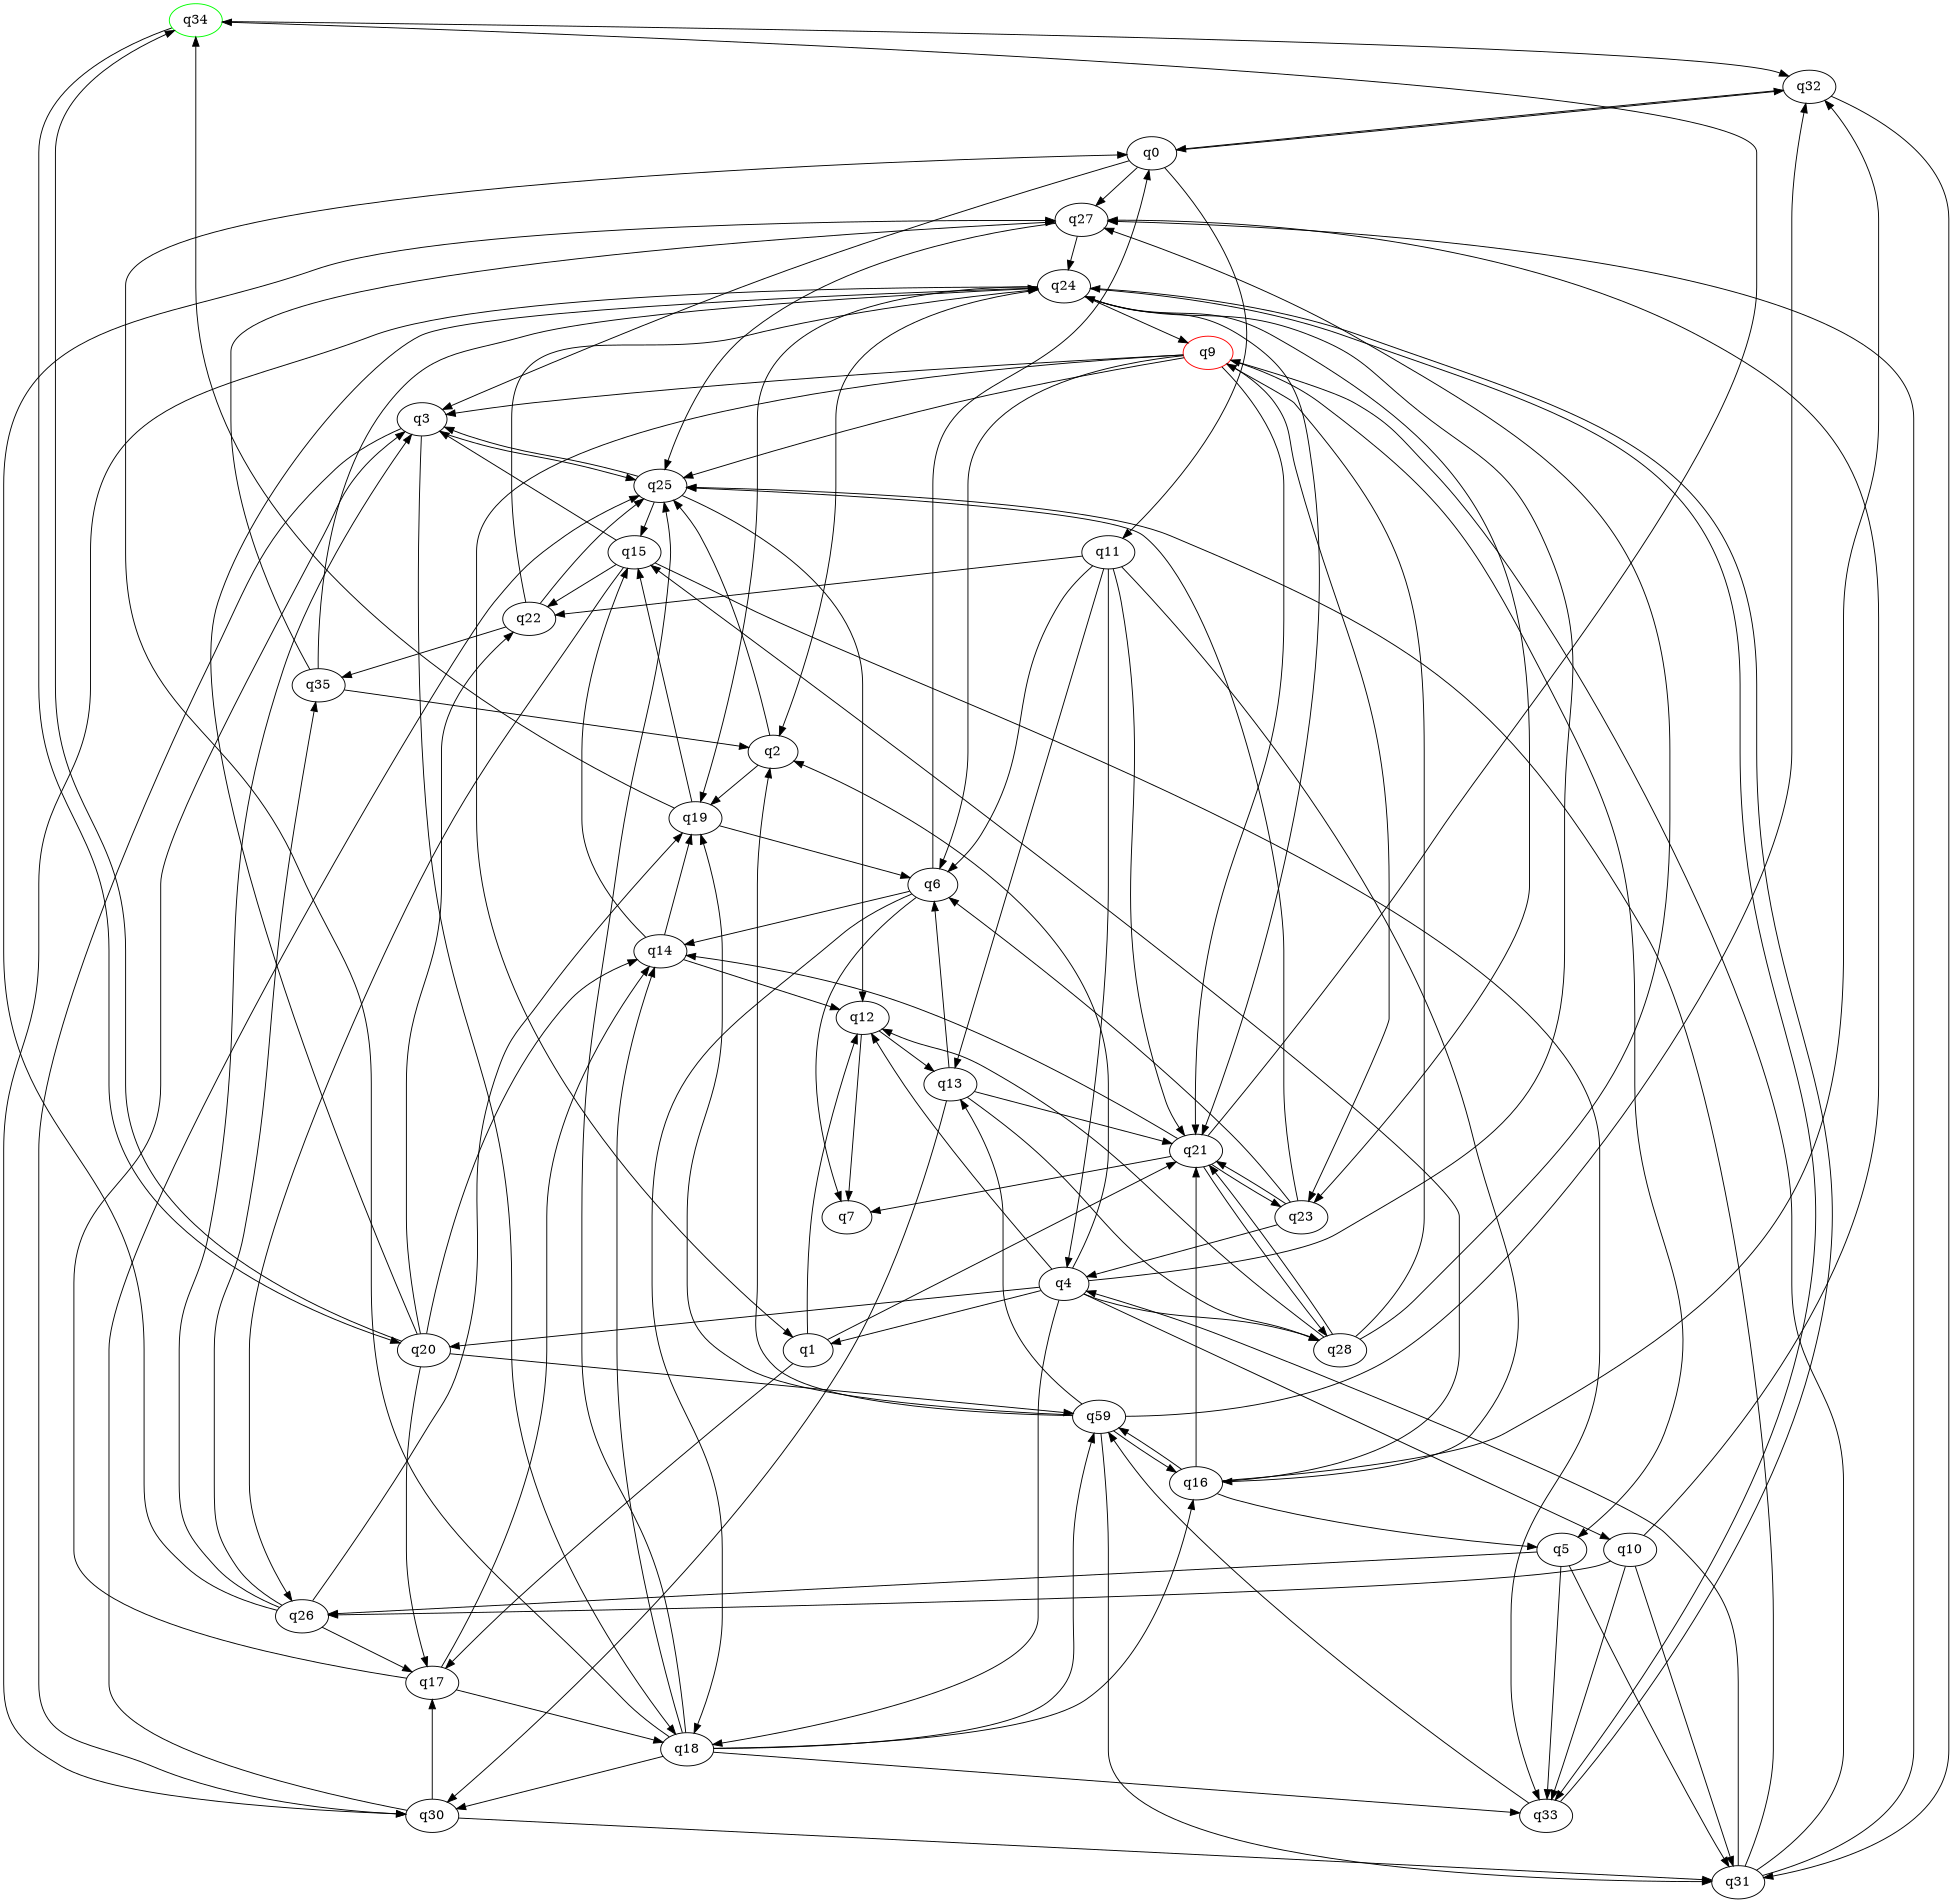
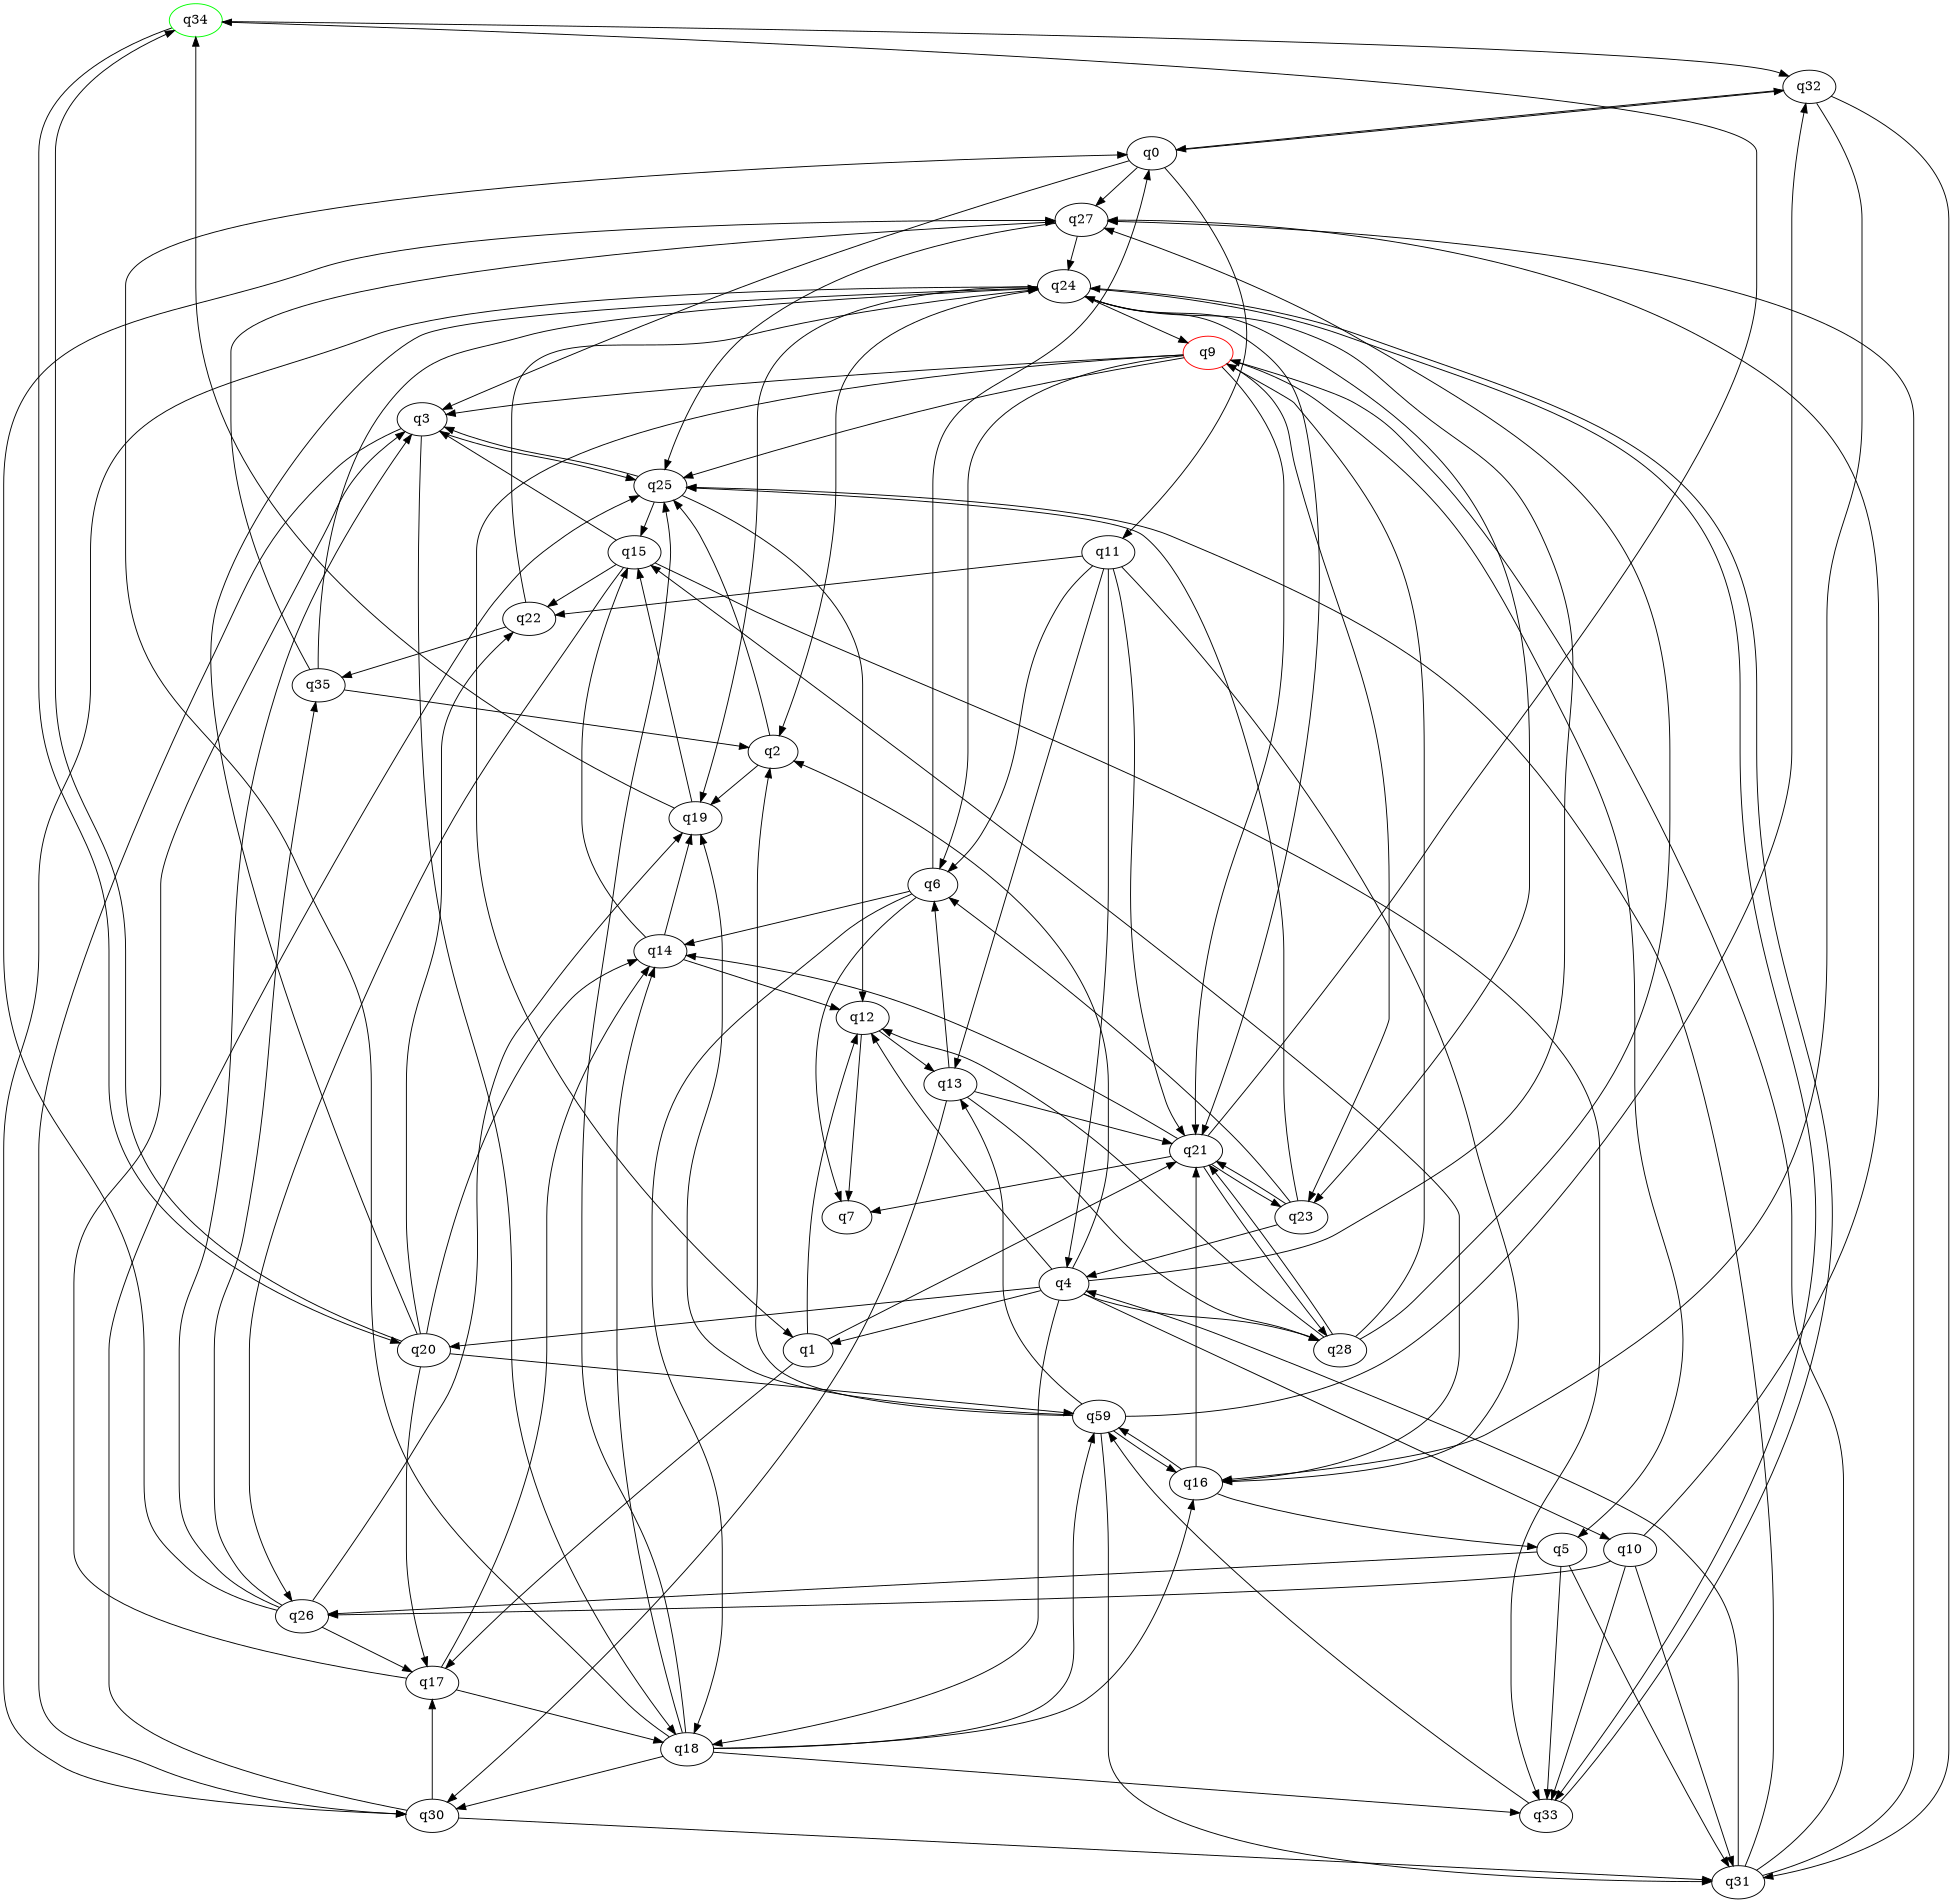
edge "q22" -> "q25": removed
edge "q19" -> "q6": removed
edge "q16" -> "q32": reversed
